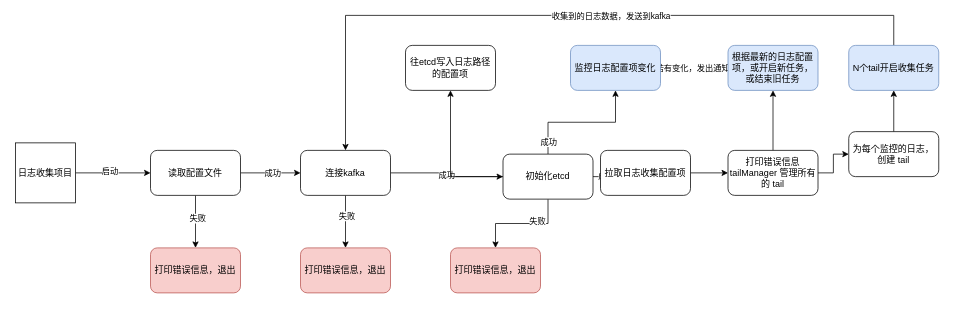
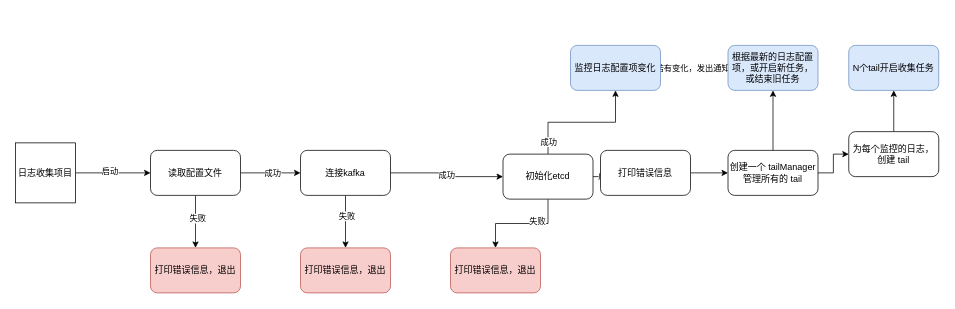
edge "N个tail开启收集任务" -> "连接kafka": removed, label "收集到的日志数据，发送到kafka"
node "往etcd写入日志路径的配置项": removed
edge "初始化etcd" -> "往etcd写入日志路径的配置项": removed
node "拉取日志收集配置项": label "拉取日志收集配置项" -> "打印错误信息"
node "打印错误信息 tailManager 管理所有的 tail": label "打印错误信息 tailManager 管理所有的 tail" -> "创建一个 tailManager 管理所有的 tail"
